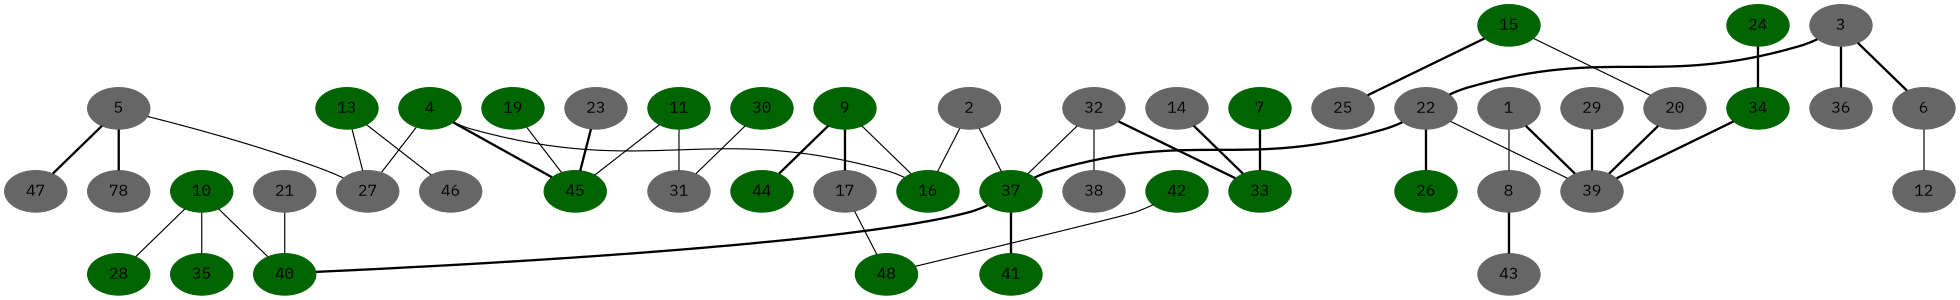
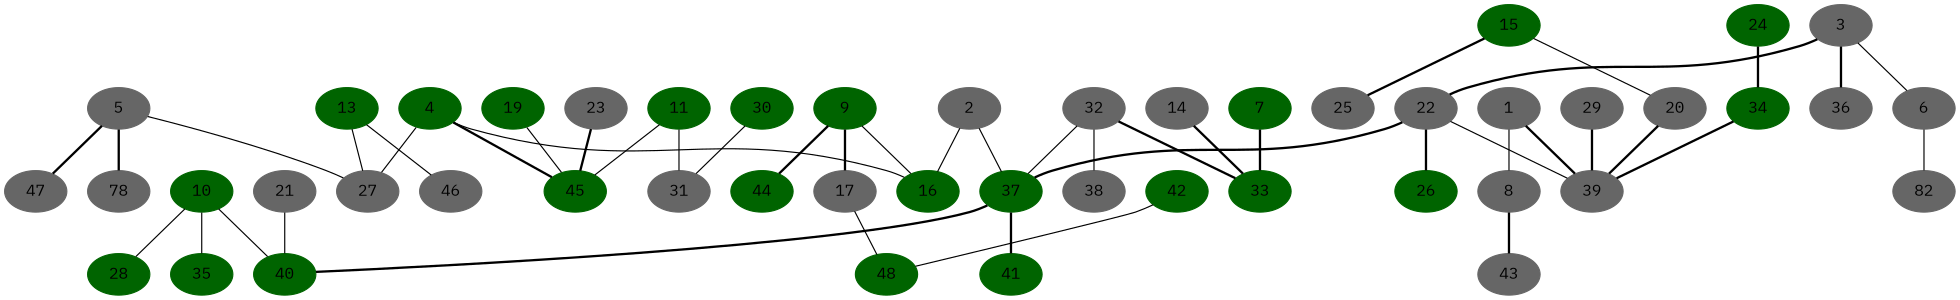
edge "3" -- "6": style bold -> solid
node "12": label "12" -> "82"
